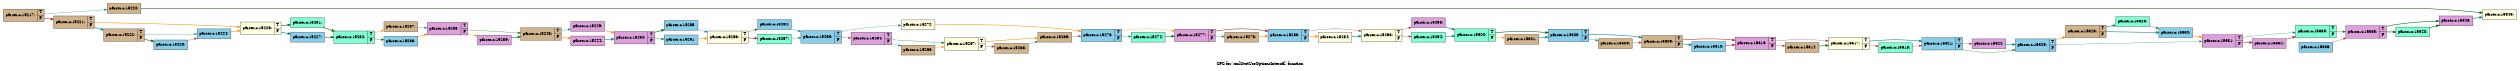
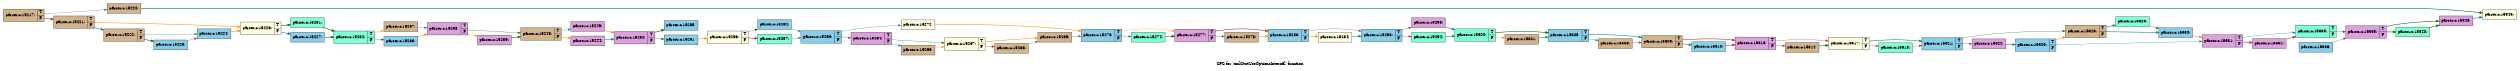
edge "parser.c:15255:" -> "parser.c:15256:": removed
node "parser.c:15293:": fillcolor lightyellow -> skyblue
edge "parser.c:15321:" -> "parser.c:15325:": now "parser.c:15321:" -> "parser.c:15326:"
